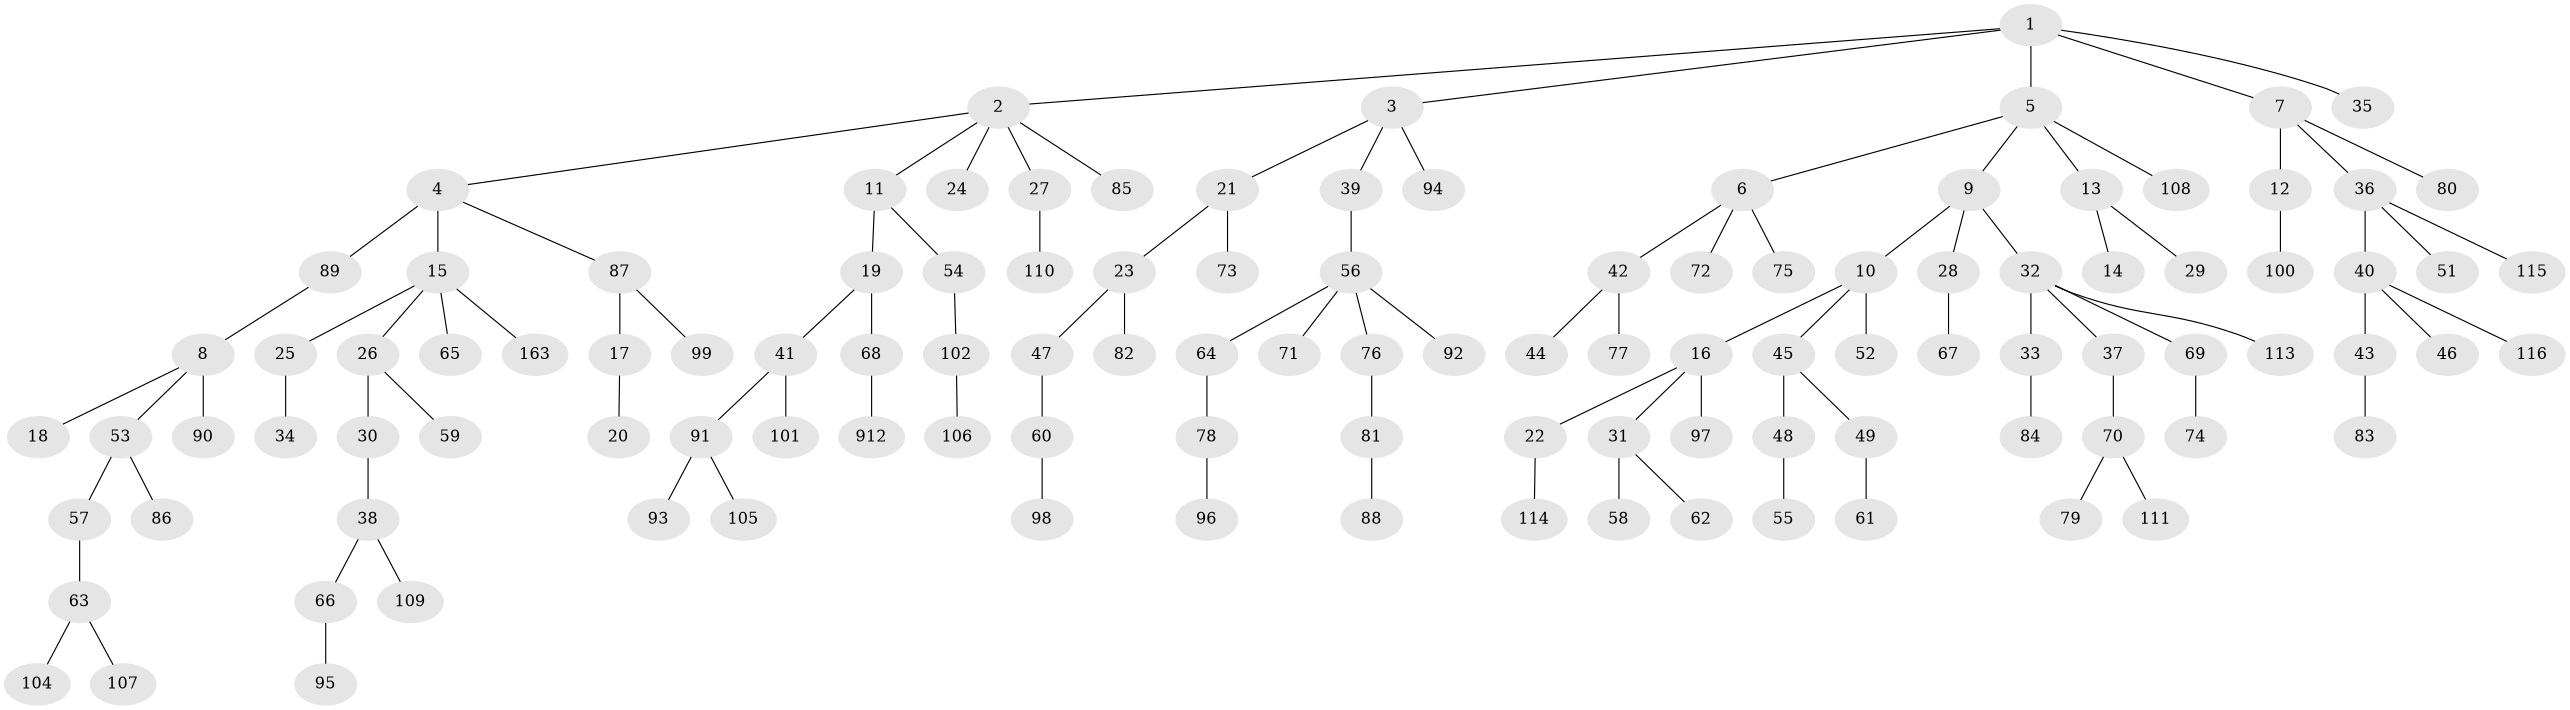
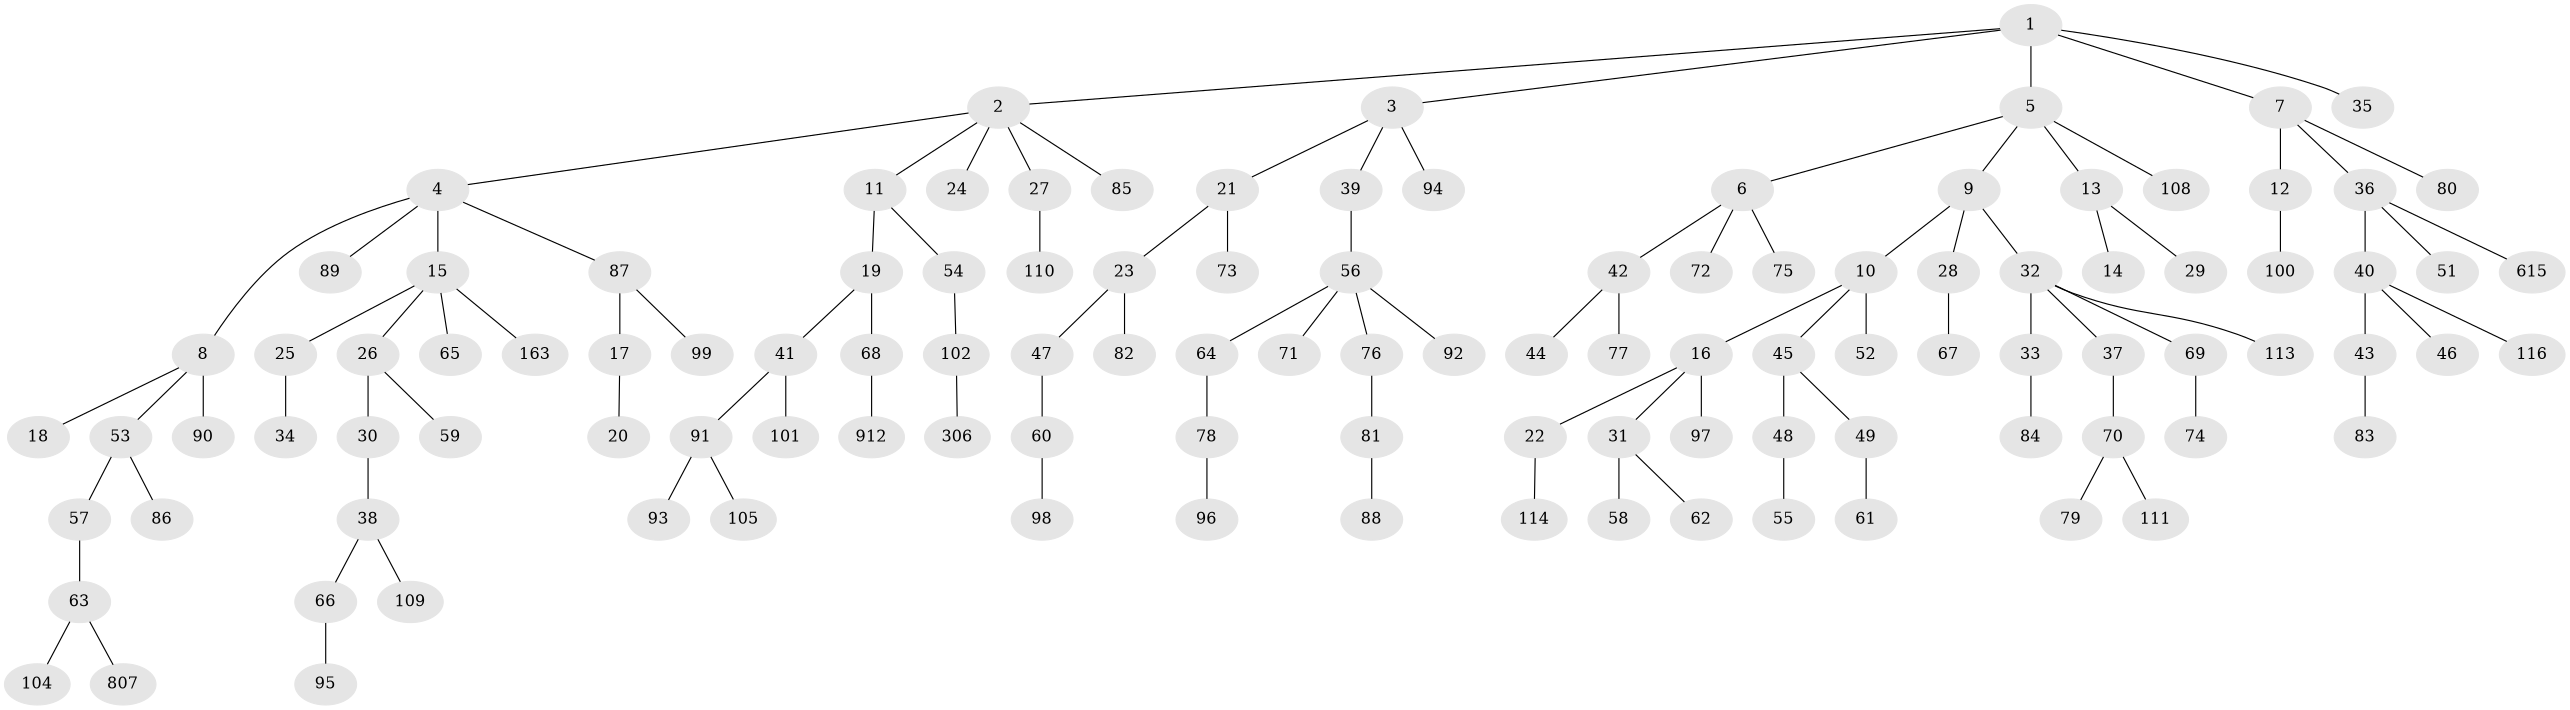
node "115": label "115" -> "615"
edge "89" -- "8": now "4" -- "8"
node "106": label "106" -> "306"
node "107": label "107" -> "807"
